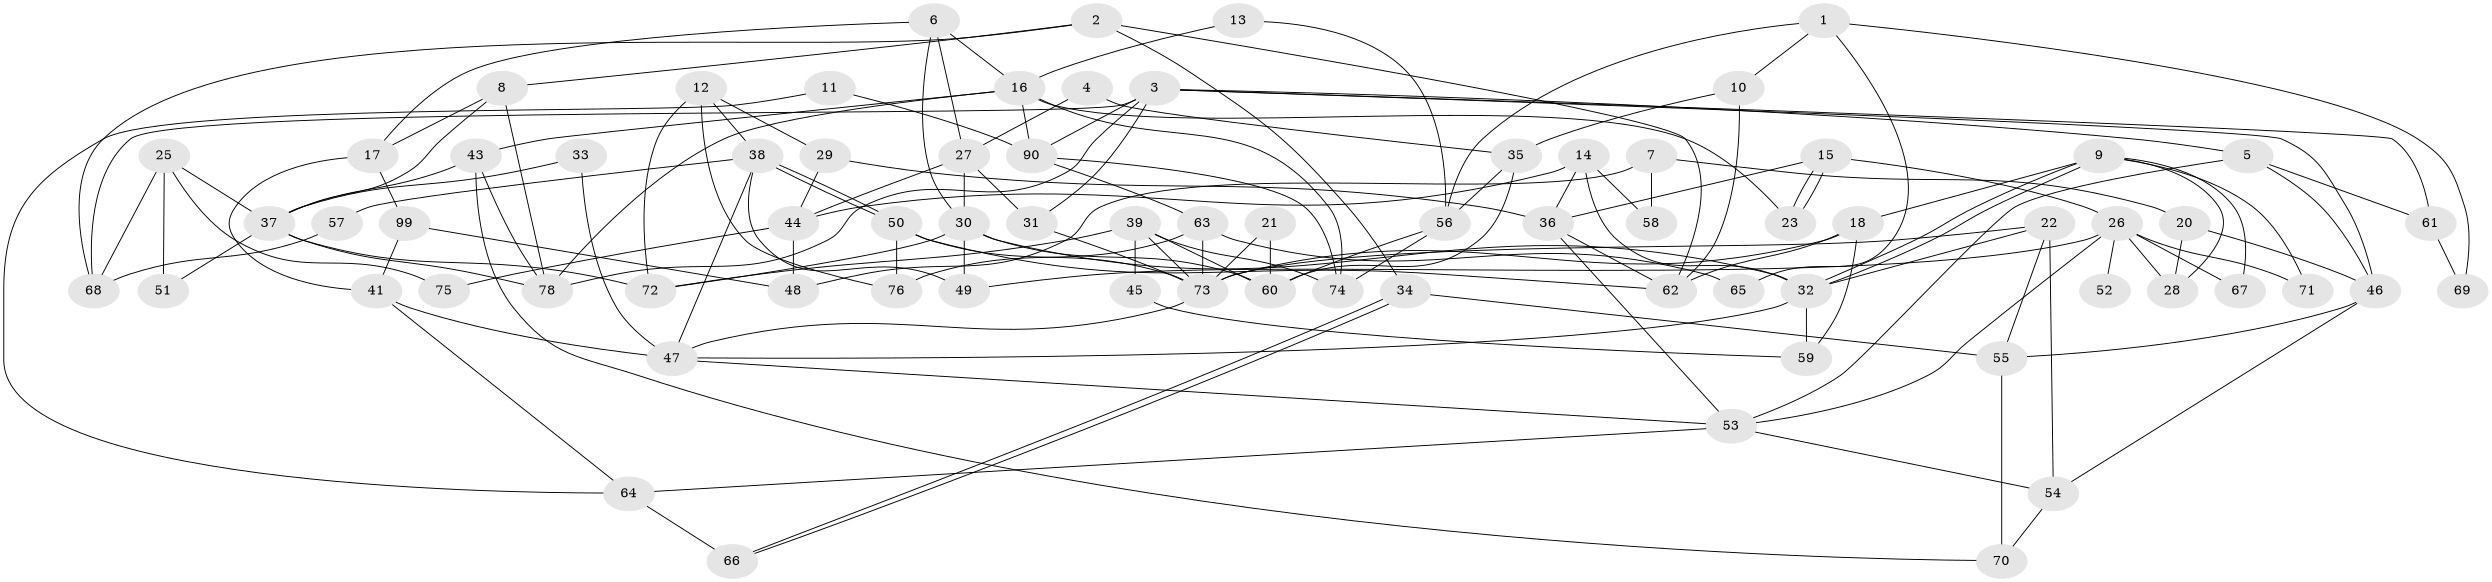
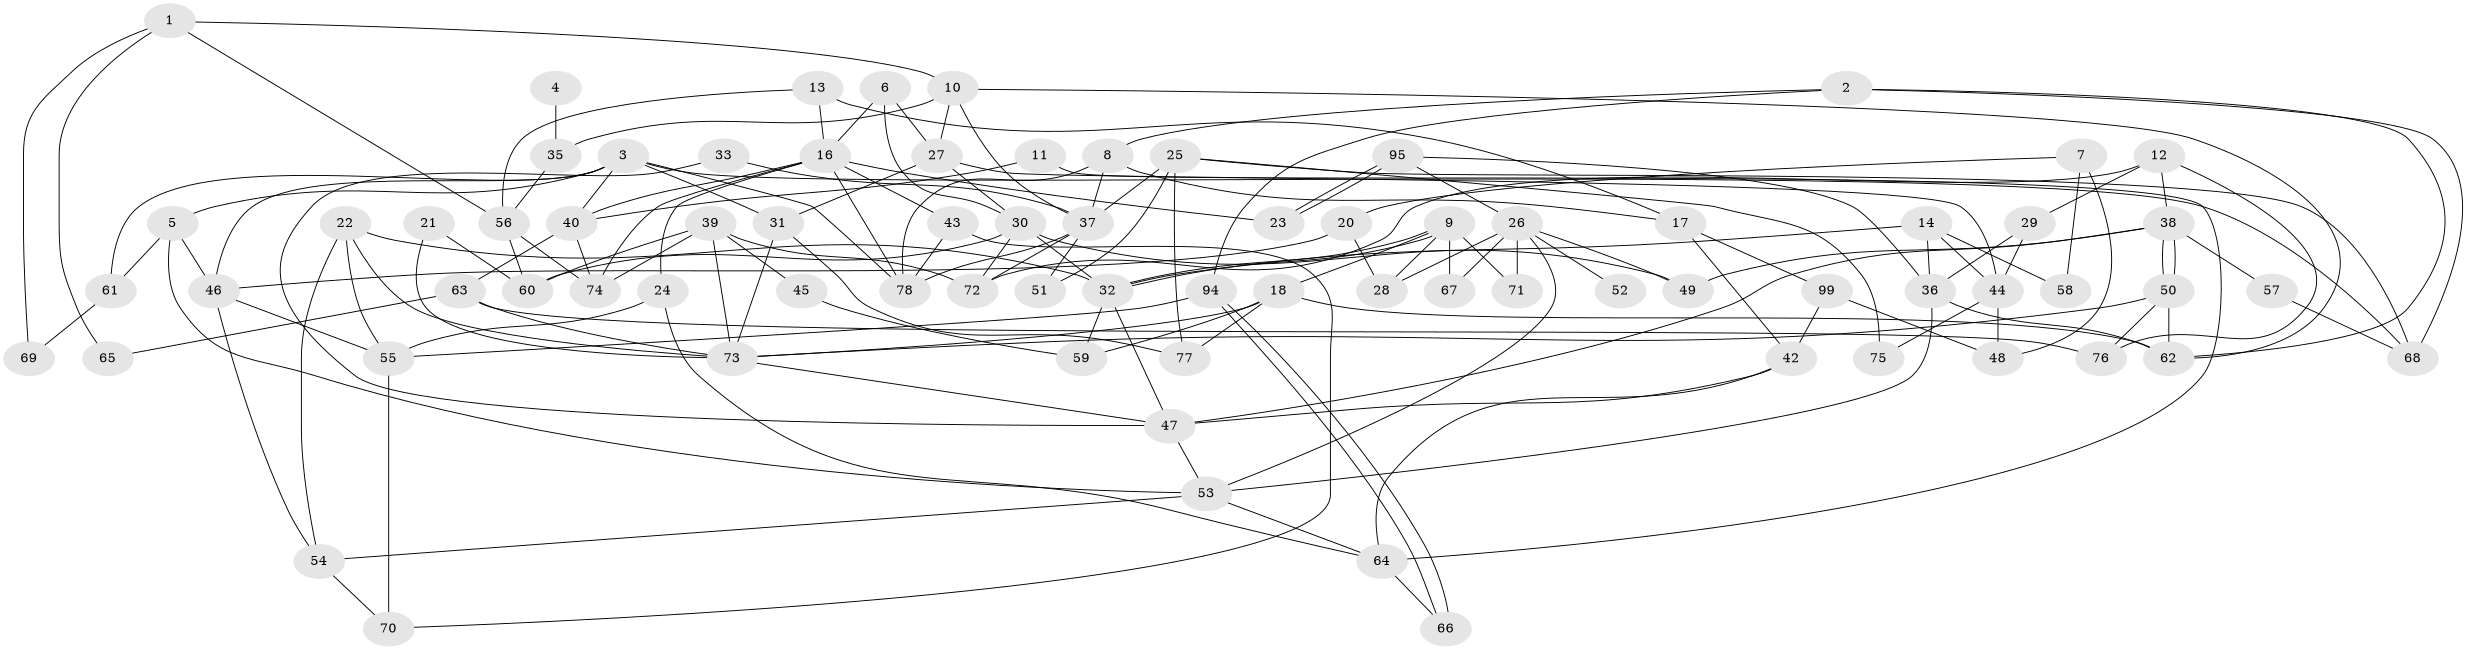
edge "6" -- "17": now "13" -- "17"
edge "4" -- "27": now "10" -- "27"
node "90": label "90" -> "40"
node "15": label "15" -> "95"
edge "43" -- "37": now "10" -- "37"
edge "35" -- "60": removed
node "41": label "41" -> "42"
node "24": added
node "34": label "34" -> "94"
node "77": added
